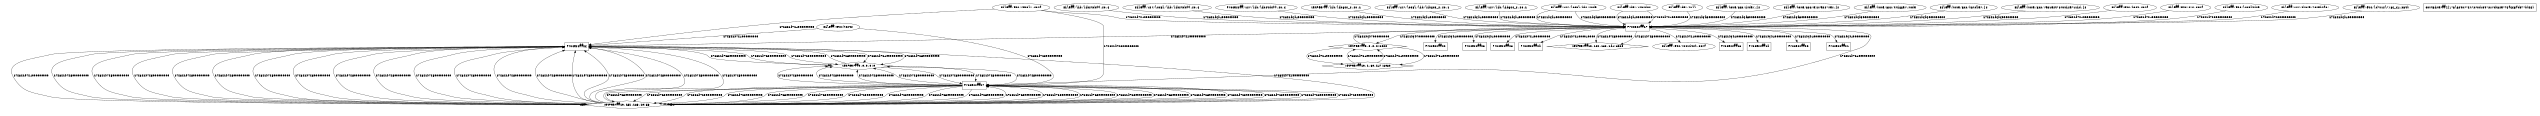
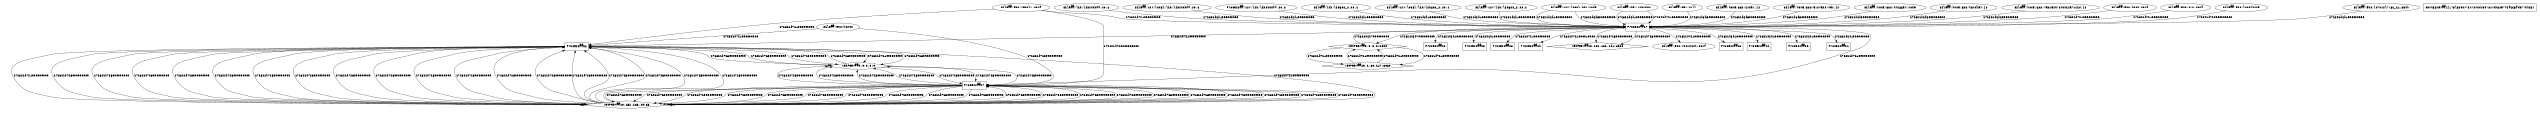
node "NetPeer##/lib/libgcc_s.so.1": label "NetPeer##/lib/libgcc_s.so.1" -> "File##/lib/libgcc_s.so.1"
node "File##/usr/share/zoneinfo/": removed
